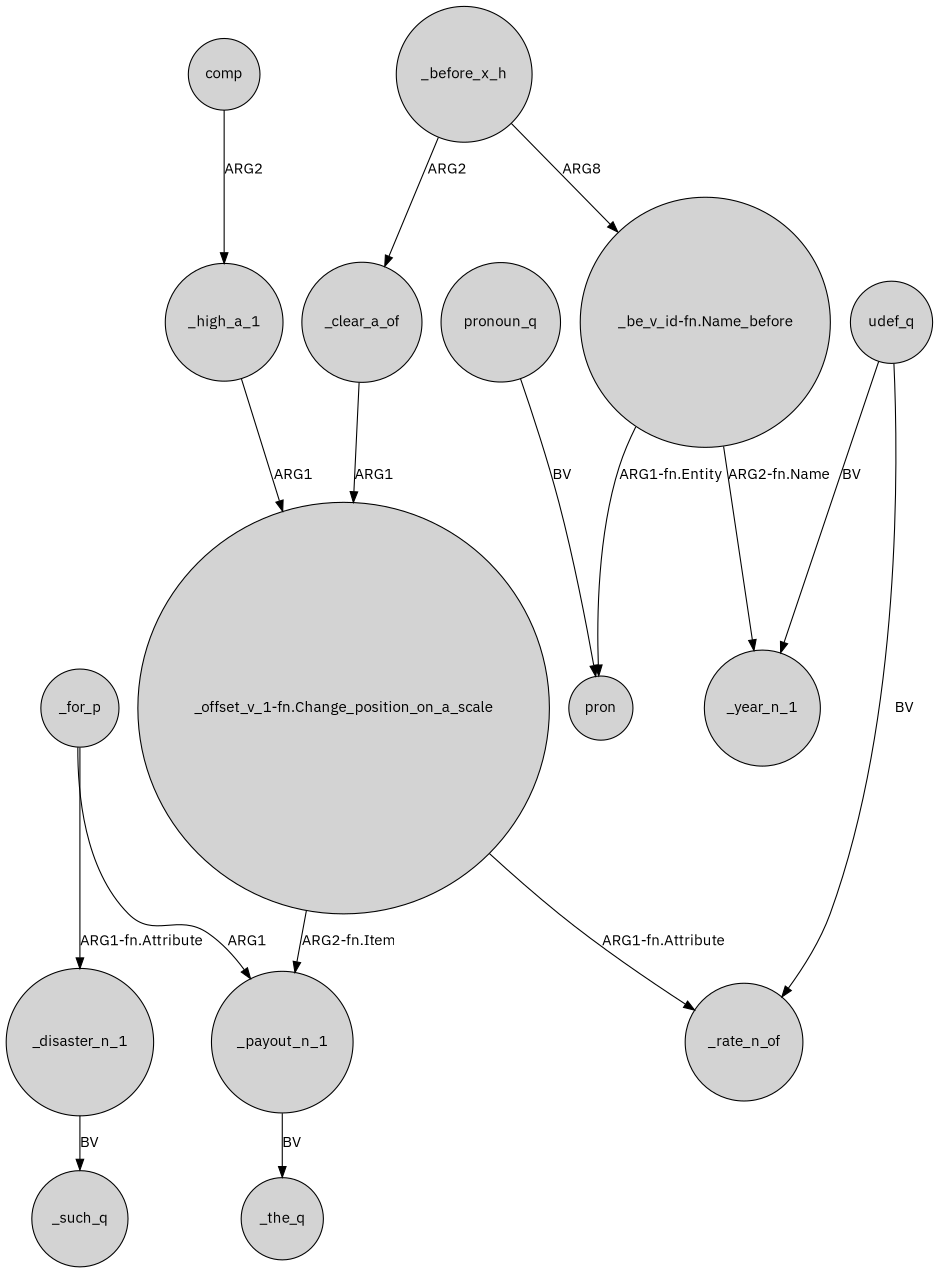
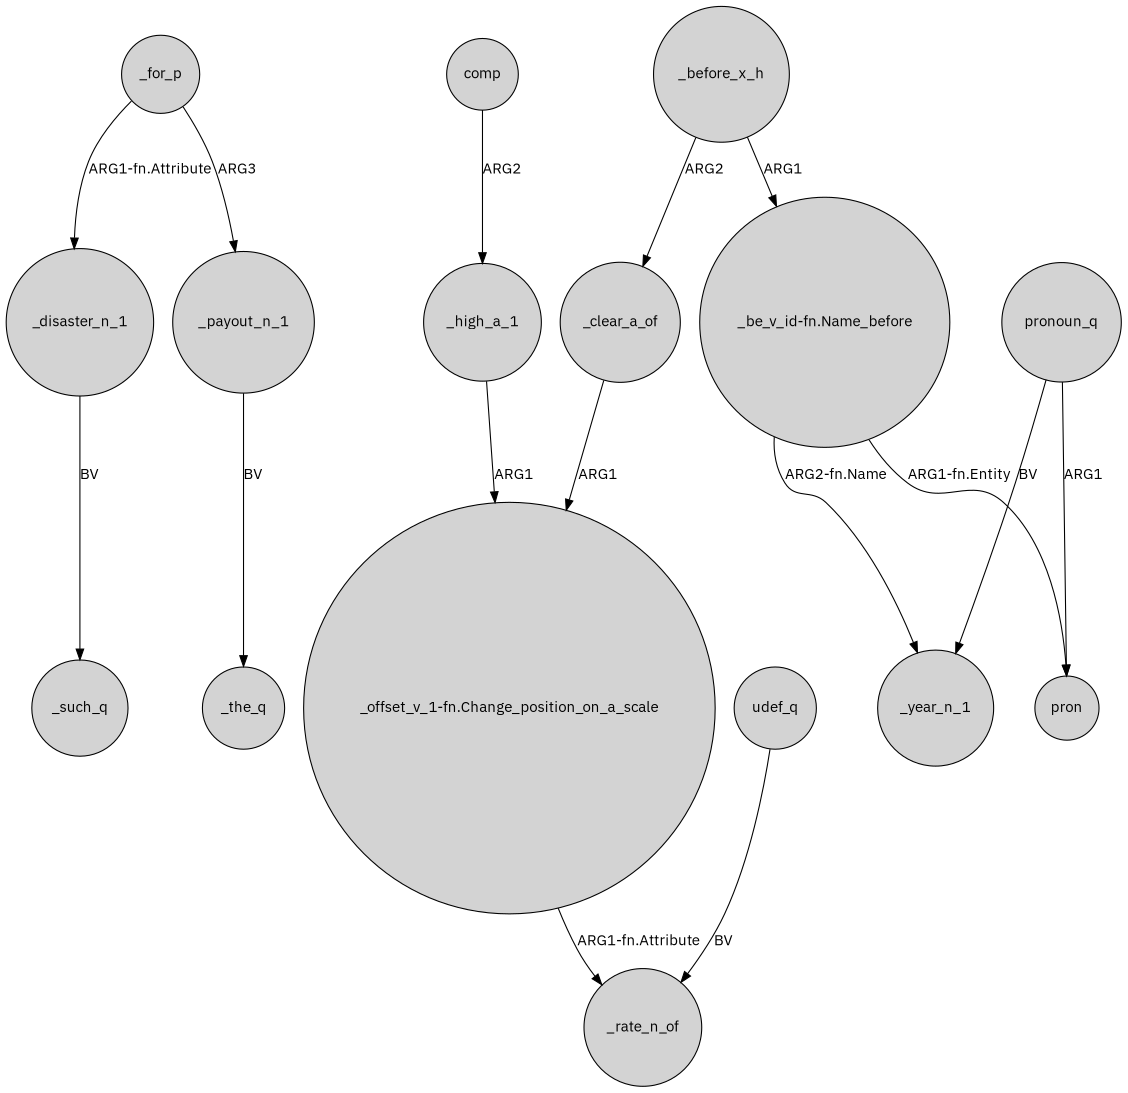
edge "_before_x_h" -> "_be_v_id-fn.Name_before": label "ARG8" -> "ARG1"
edge "pronoun_q" -> "pron": label "BV" -> "ARG1"
edge "udef_q" -> "_year_n_1": now "pronoun_q" -> "_year_n_1"
edge "_offset_v_1-fn.Change_position_on_a_scale" -> "_payout_n_1": removed, label "ARG2-fn.Item"
edge "_for_p" -> "_payout_n_1": label "ARG1" -> "ARG3"
